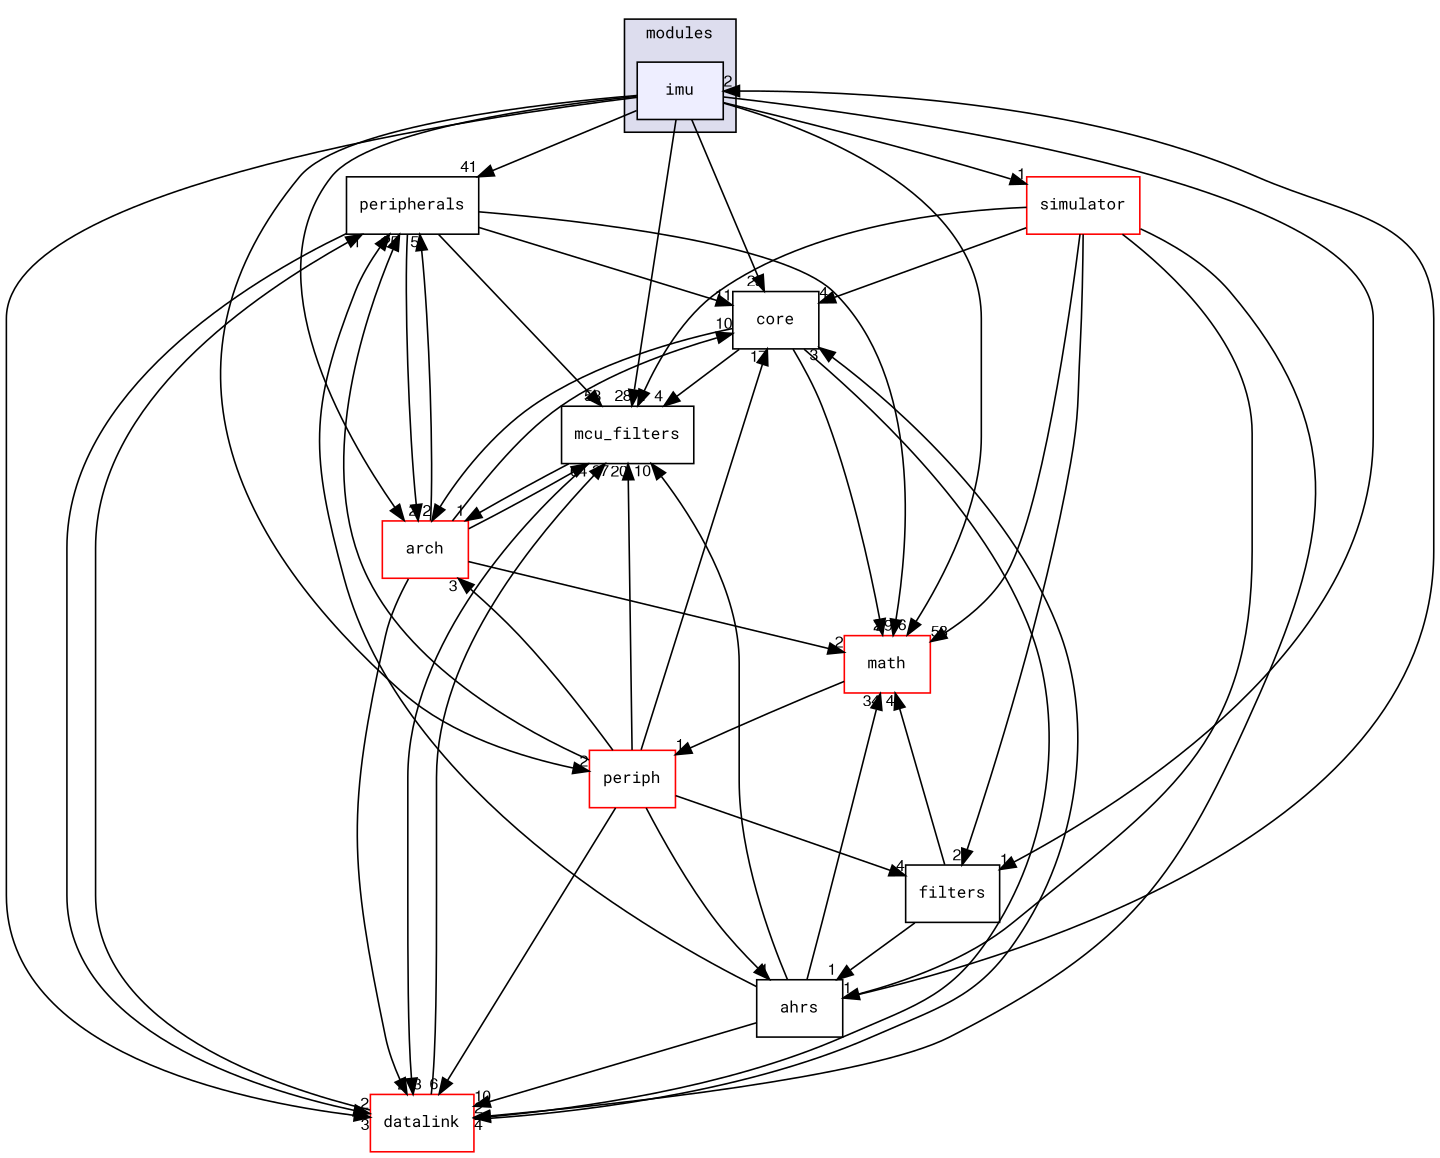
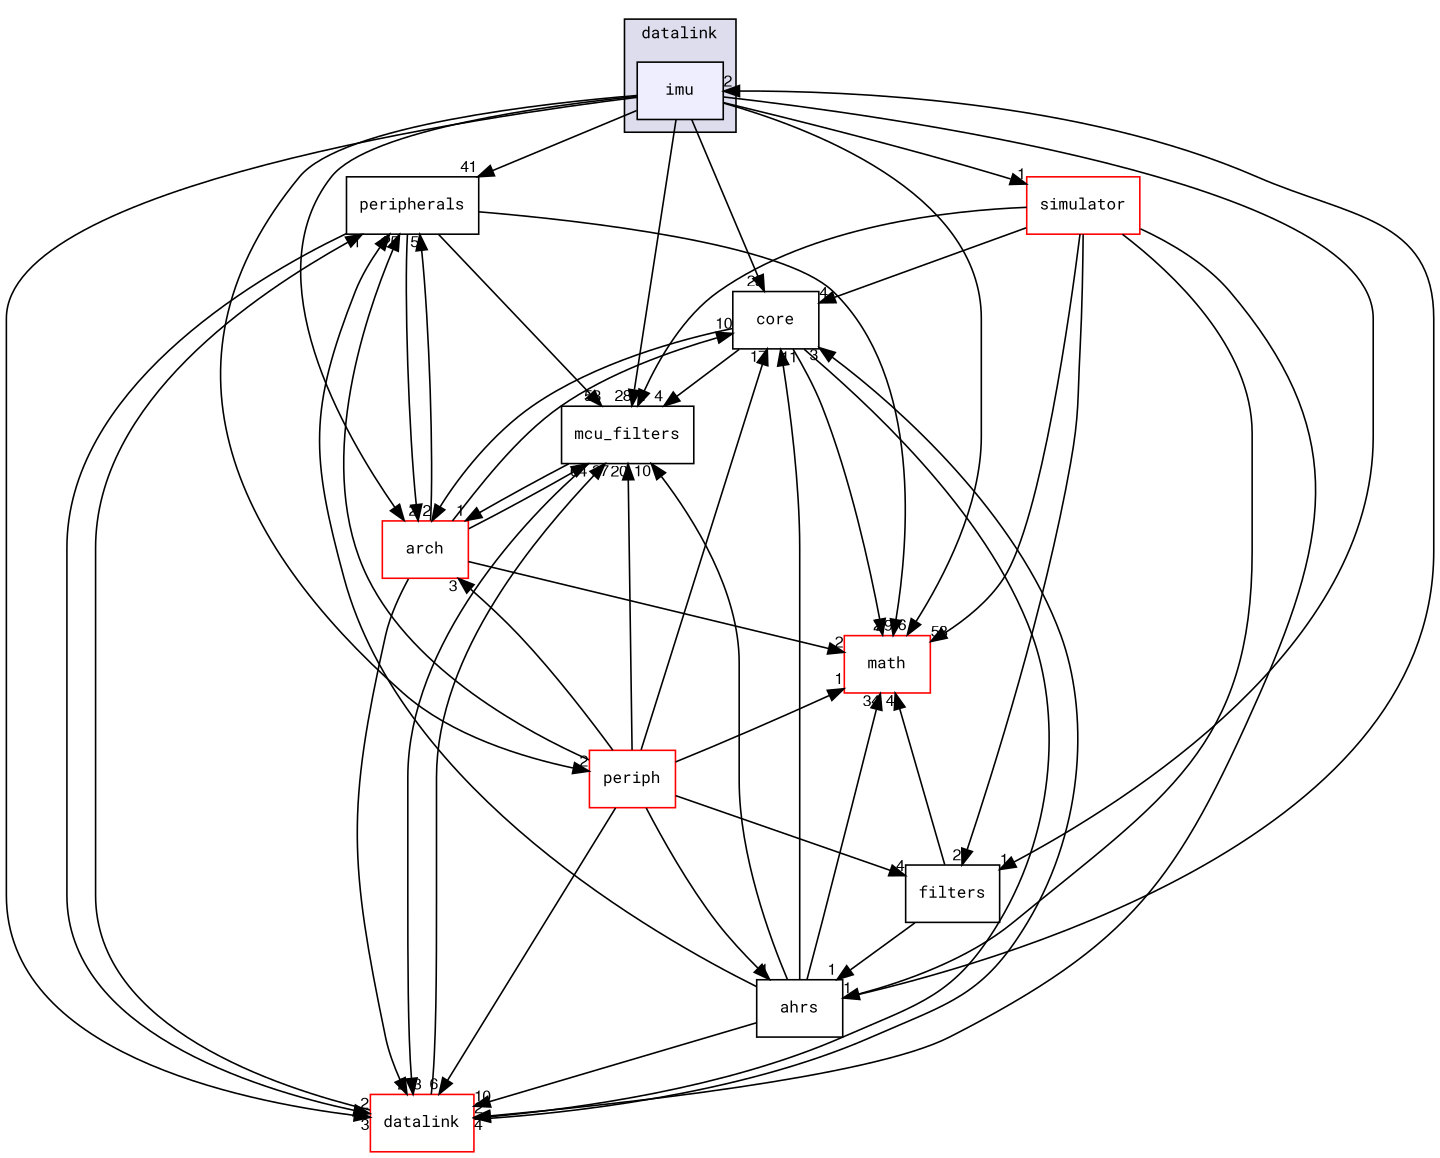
cluster "modules": label "modules" -> "datalink"
edge "peripherals" -> "core": now "ahrs" -> "core"
edge "math" -> "periph": reversed
